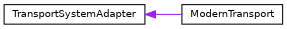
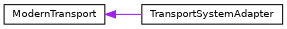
edge "ModernTransport" -> "TransportSystemAdapter": reversed
